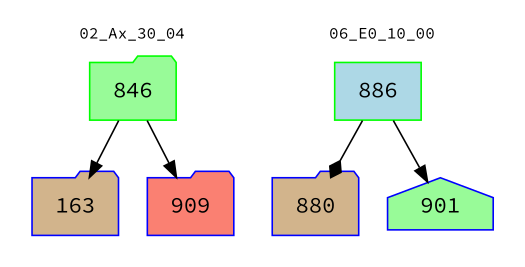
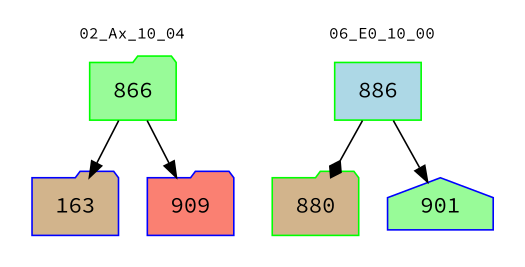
cluster "02_Ax_30_04": label "02_Ax_30_04" -> "02_Ax_10_04"
node "846": label "846" -> "866"
node "880": color blue -> green
